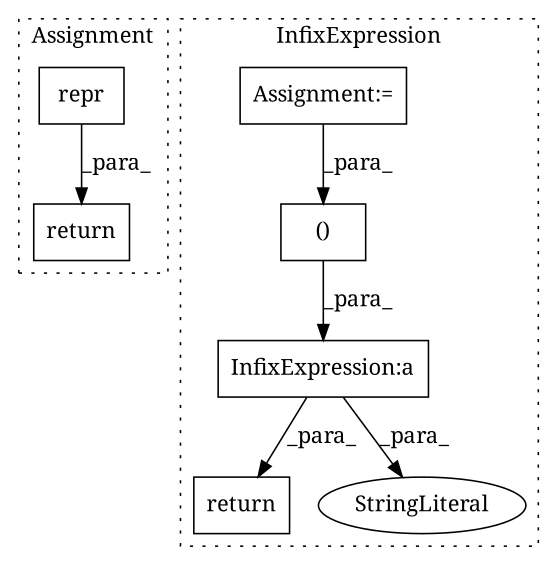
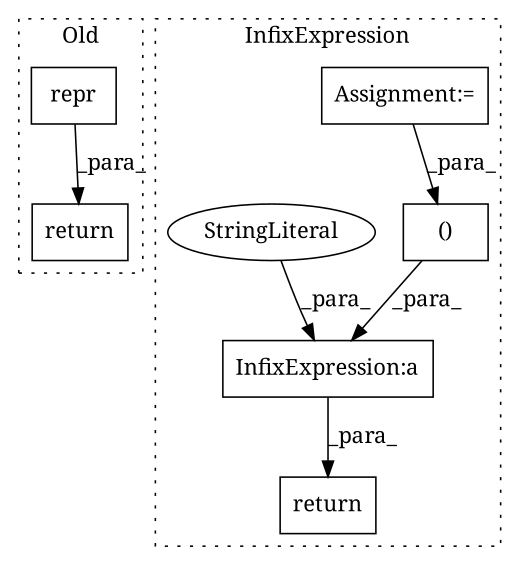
cluster "Assignment": label "Assignment" -> "Old"
edge "InfixExpression:a" -> "StringLiteral": reversed
